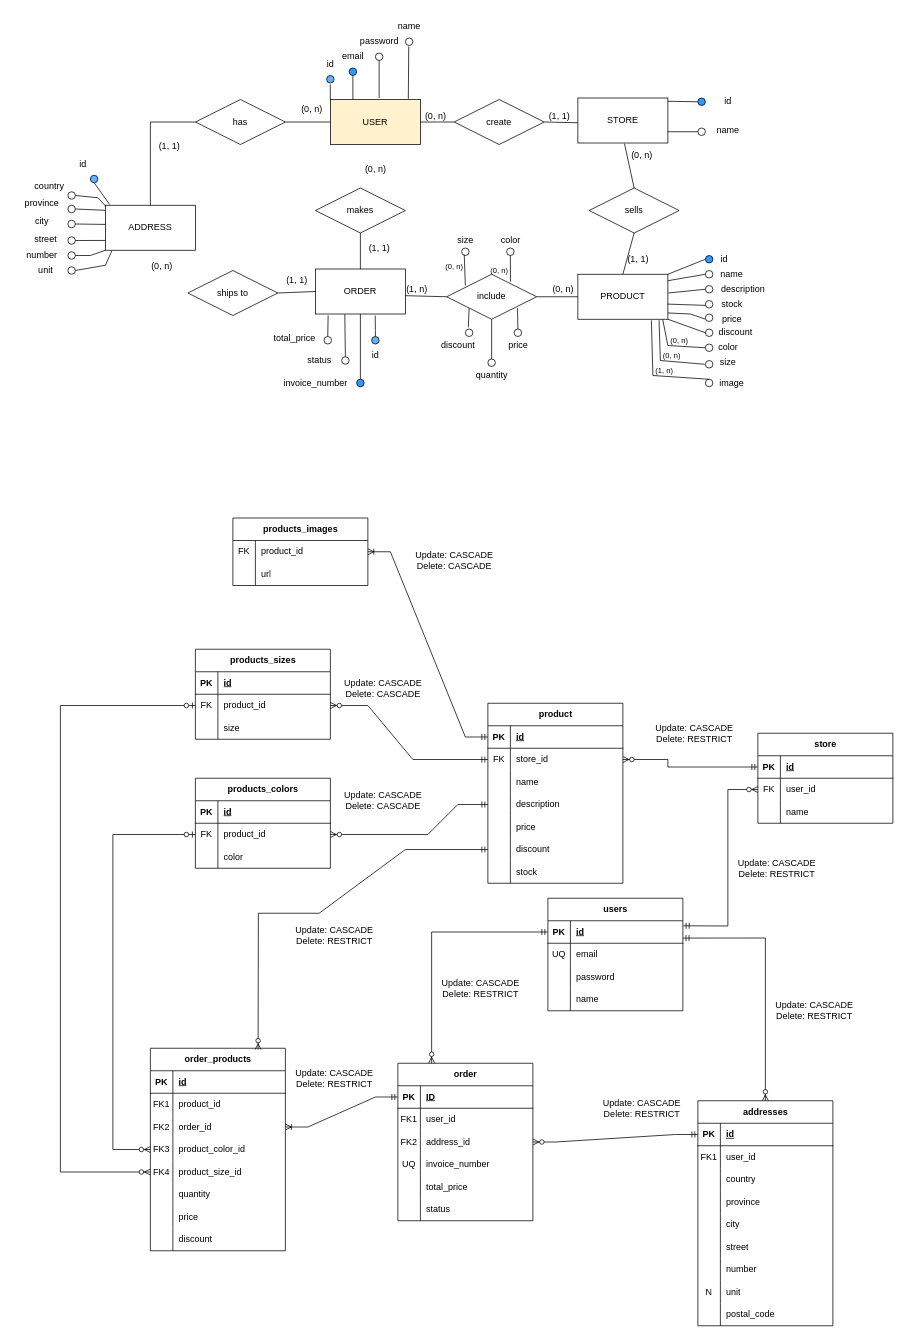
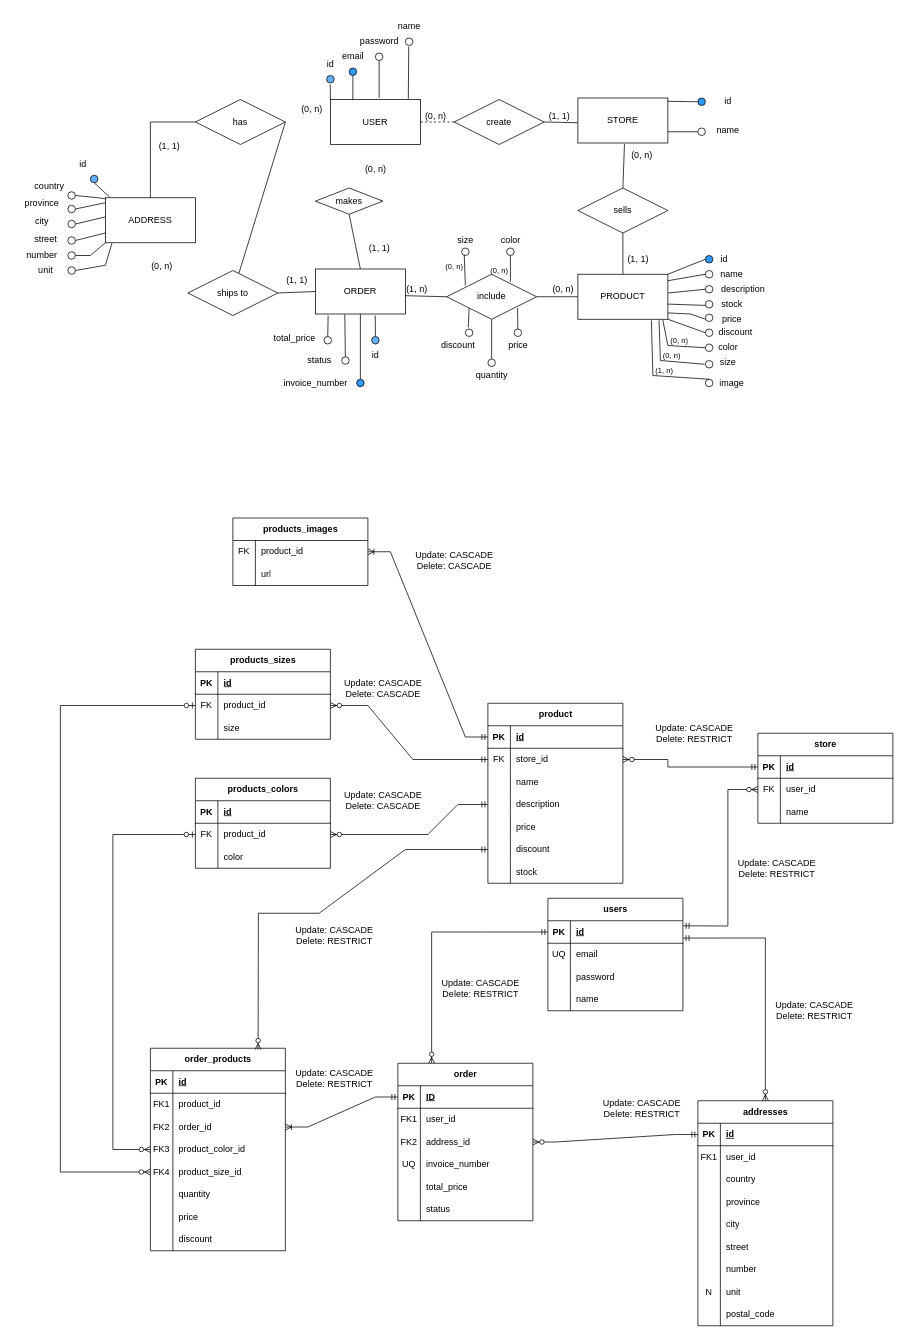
edge "has" -- "USER": now "has" -- "ships to"
node "USER": fillcolor #fff2cc -> #ffffff
edge "USER" -- "create": style solid -> dashed
node "makes": size 90x45 -> 68x26
node "sells": moved (634, 210) -> (623, 210)
node "ADDRESS": moved (150, 228) -> (150, 220)
